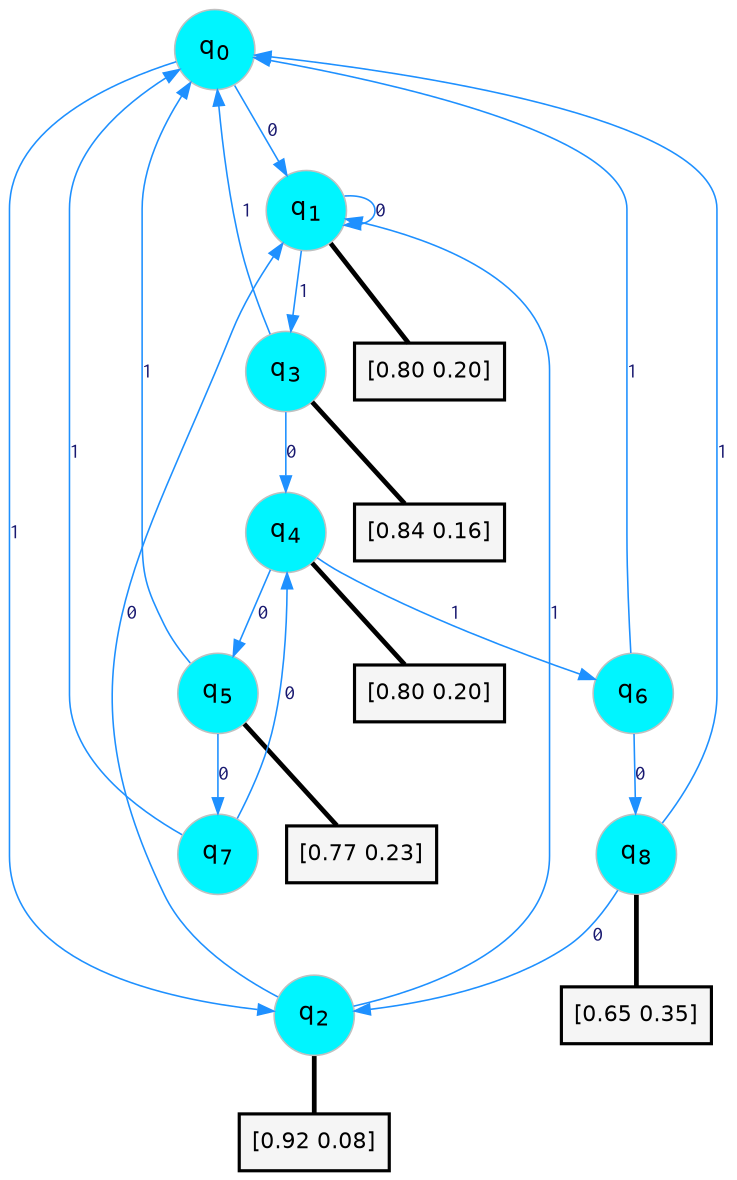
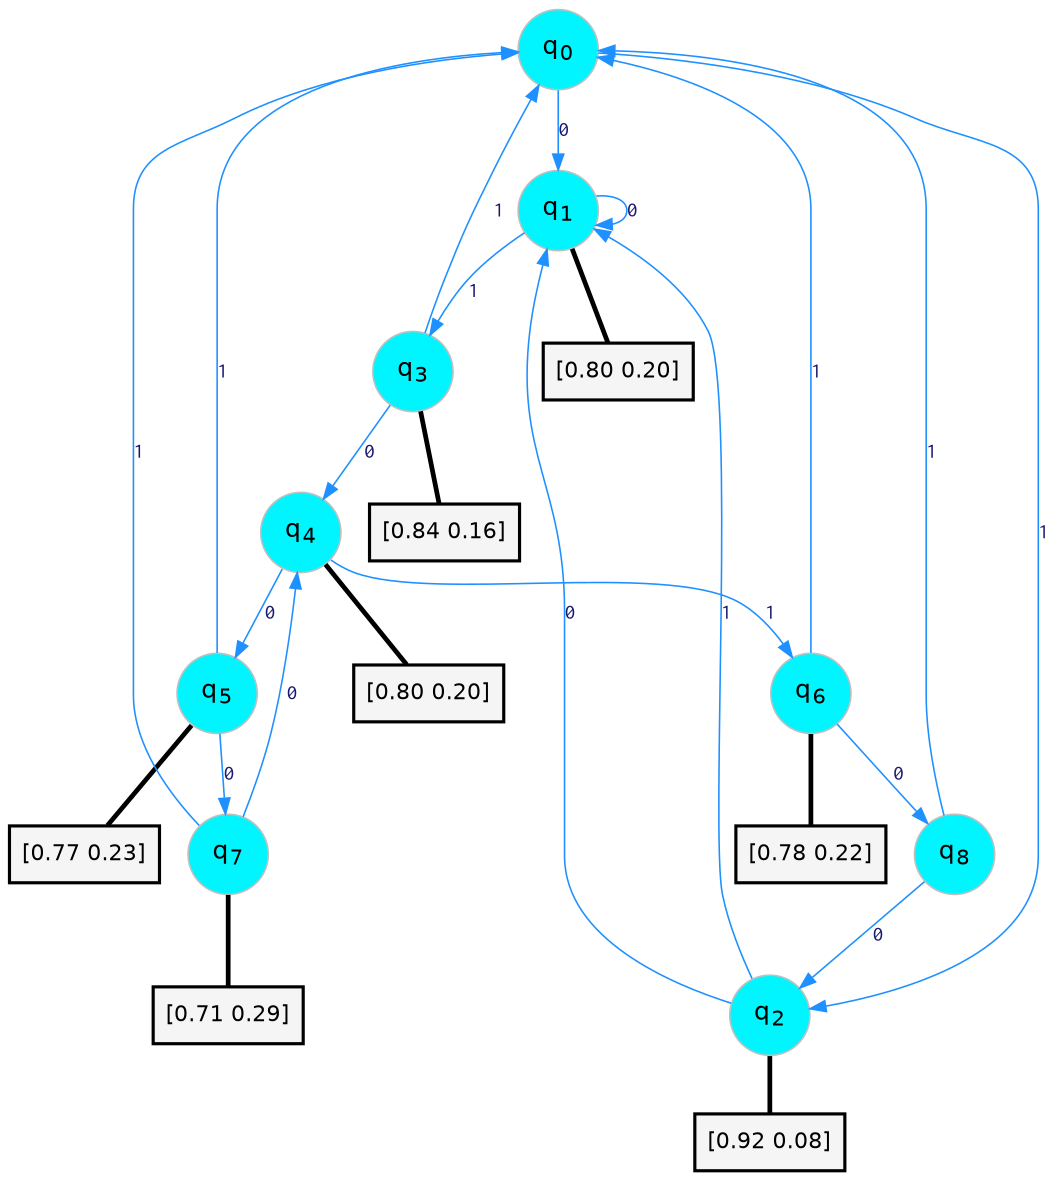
node "[0.78 0.22]": added
node "[0.71 0.29]": added
node "[0.65 0.35]": removed
